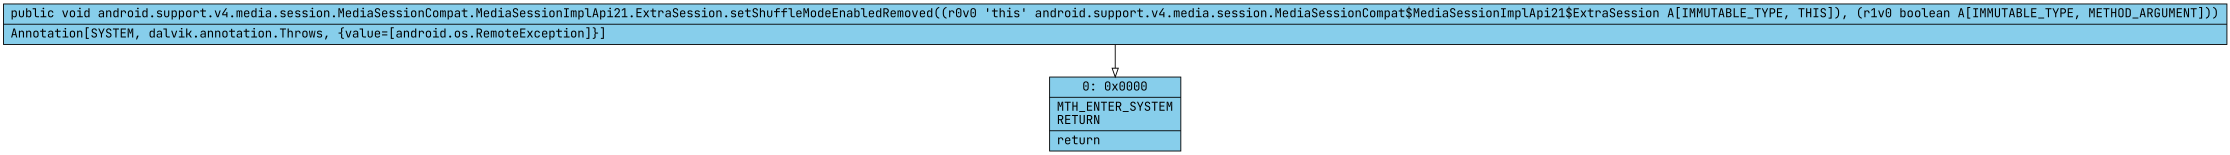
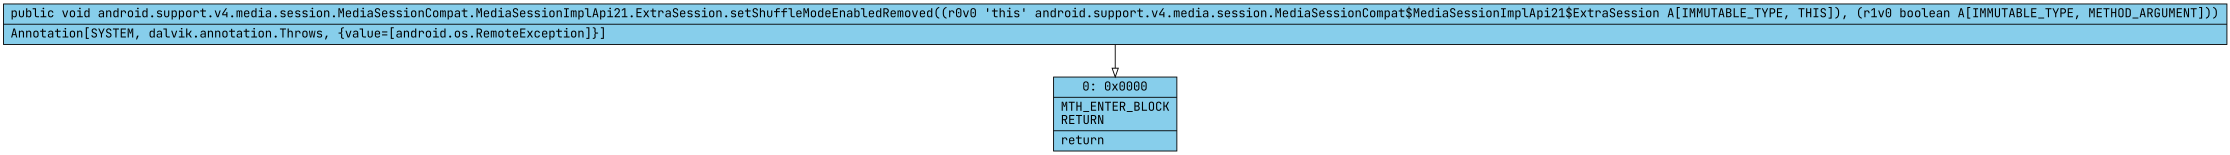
node "0: 0x0000": text "MTH_ENTER_SYSTEM" -> "MTH_ENTER_BLOCK"
